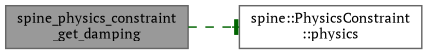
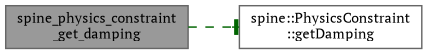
node "spine::PhysicsConstraint ::physics": label "spine::PhysicsConstraint ::physics" -> "spine::PhysicsConstraint ::getDamping"
